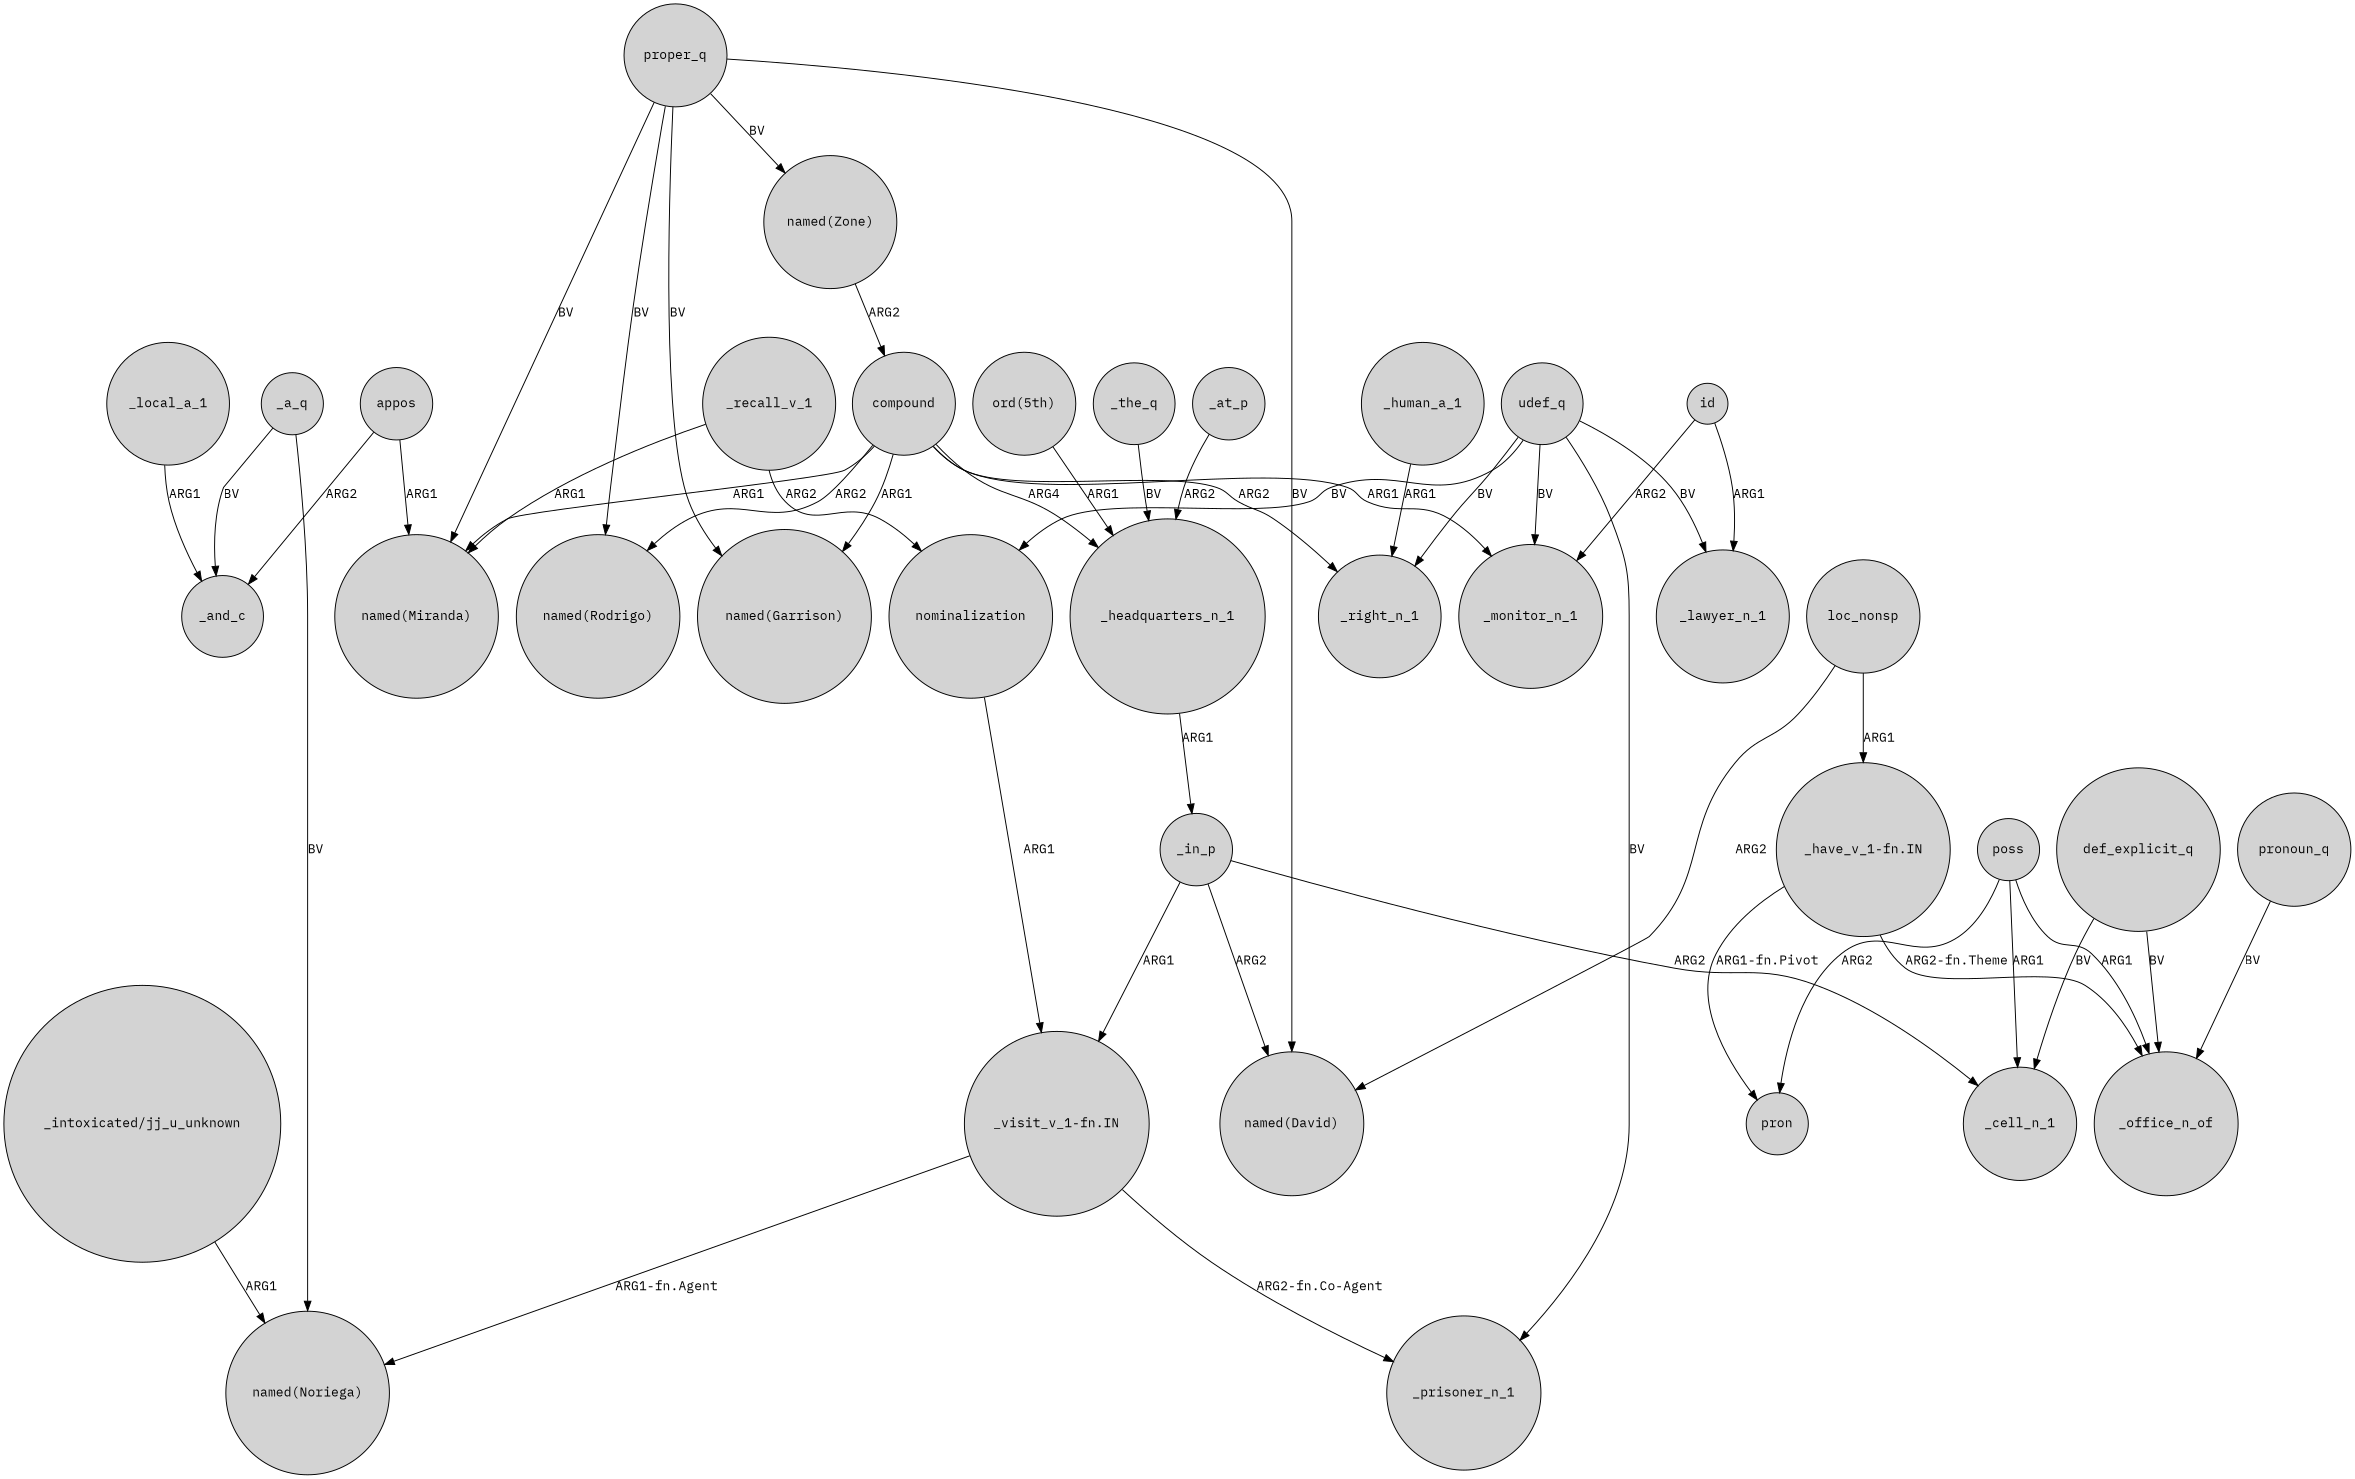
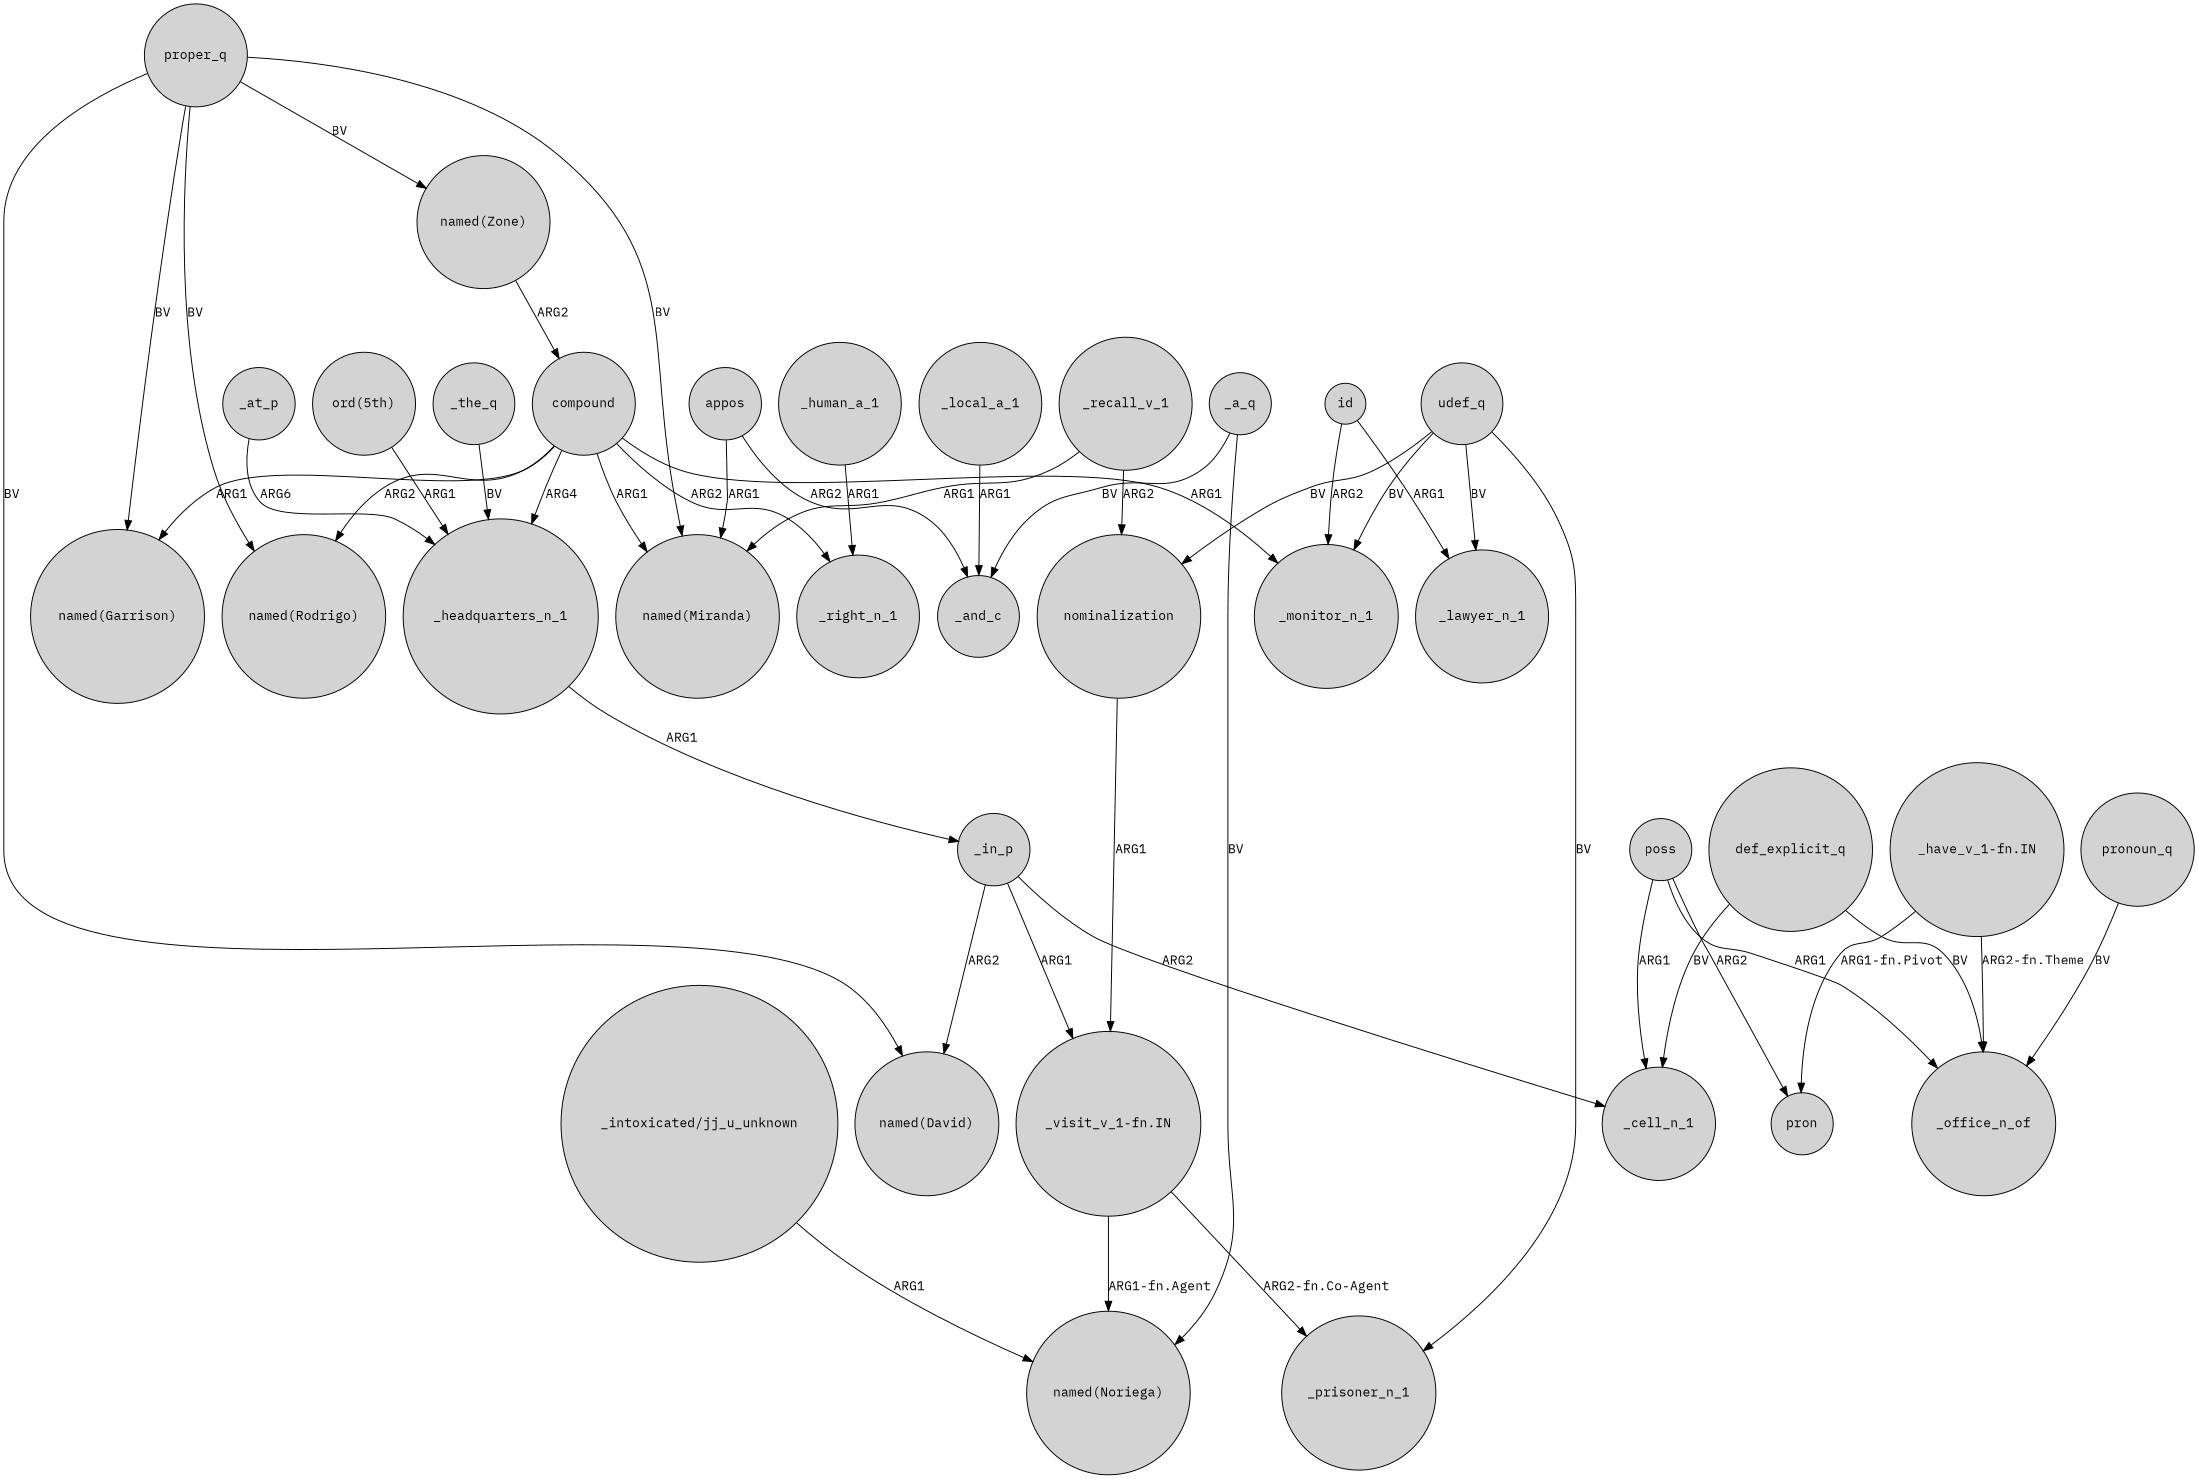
edge "_at_p" -> "_headquarters_n_1": label "ARG2" -> "ARG6"
edge "udef_q" -> "_right_n_1": removed, label "BV"
node "loc_nonsp": removed
